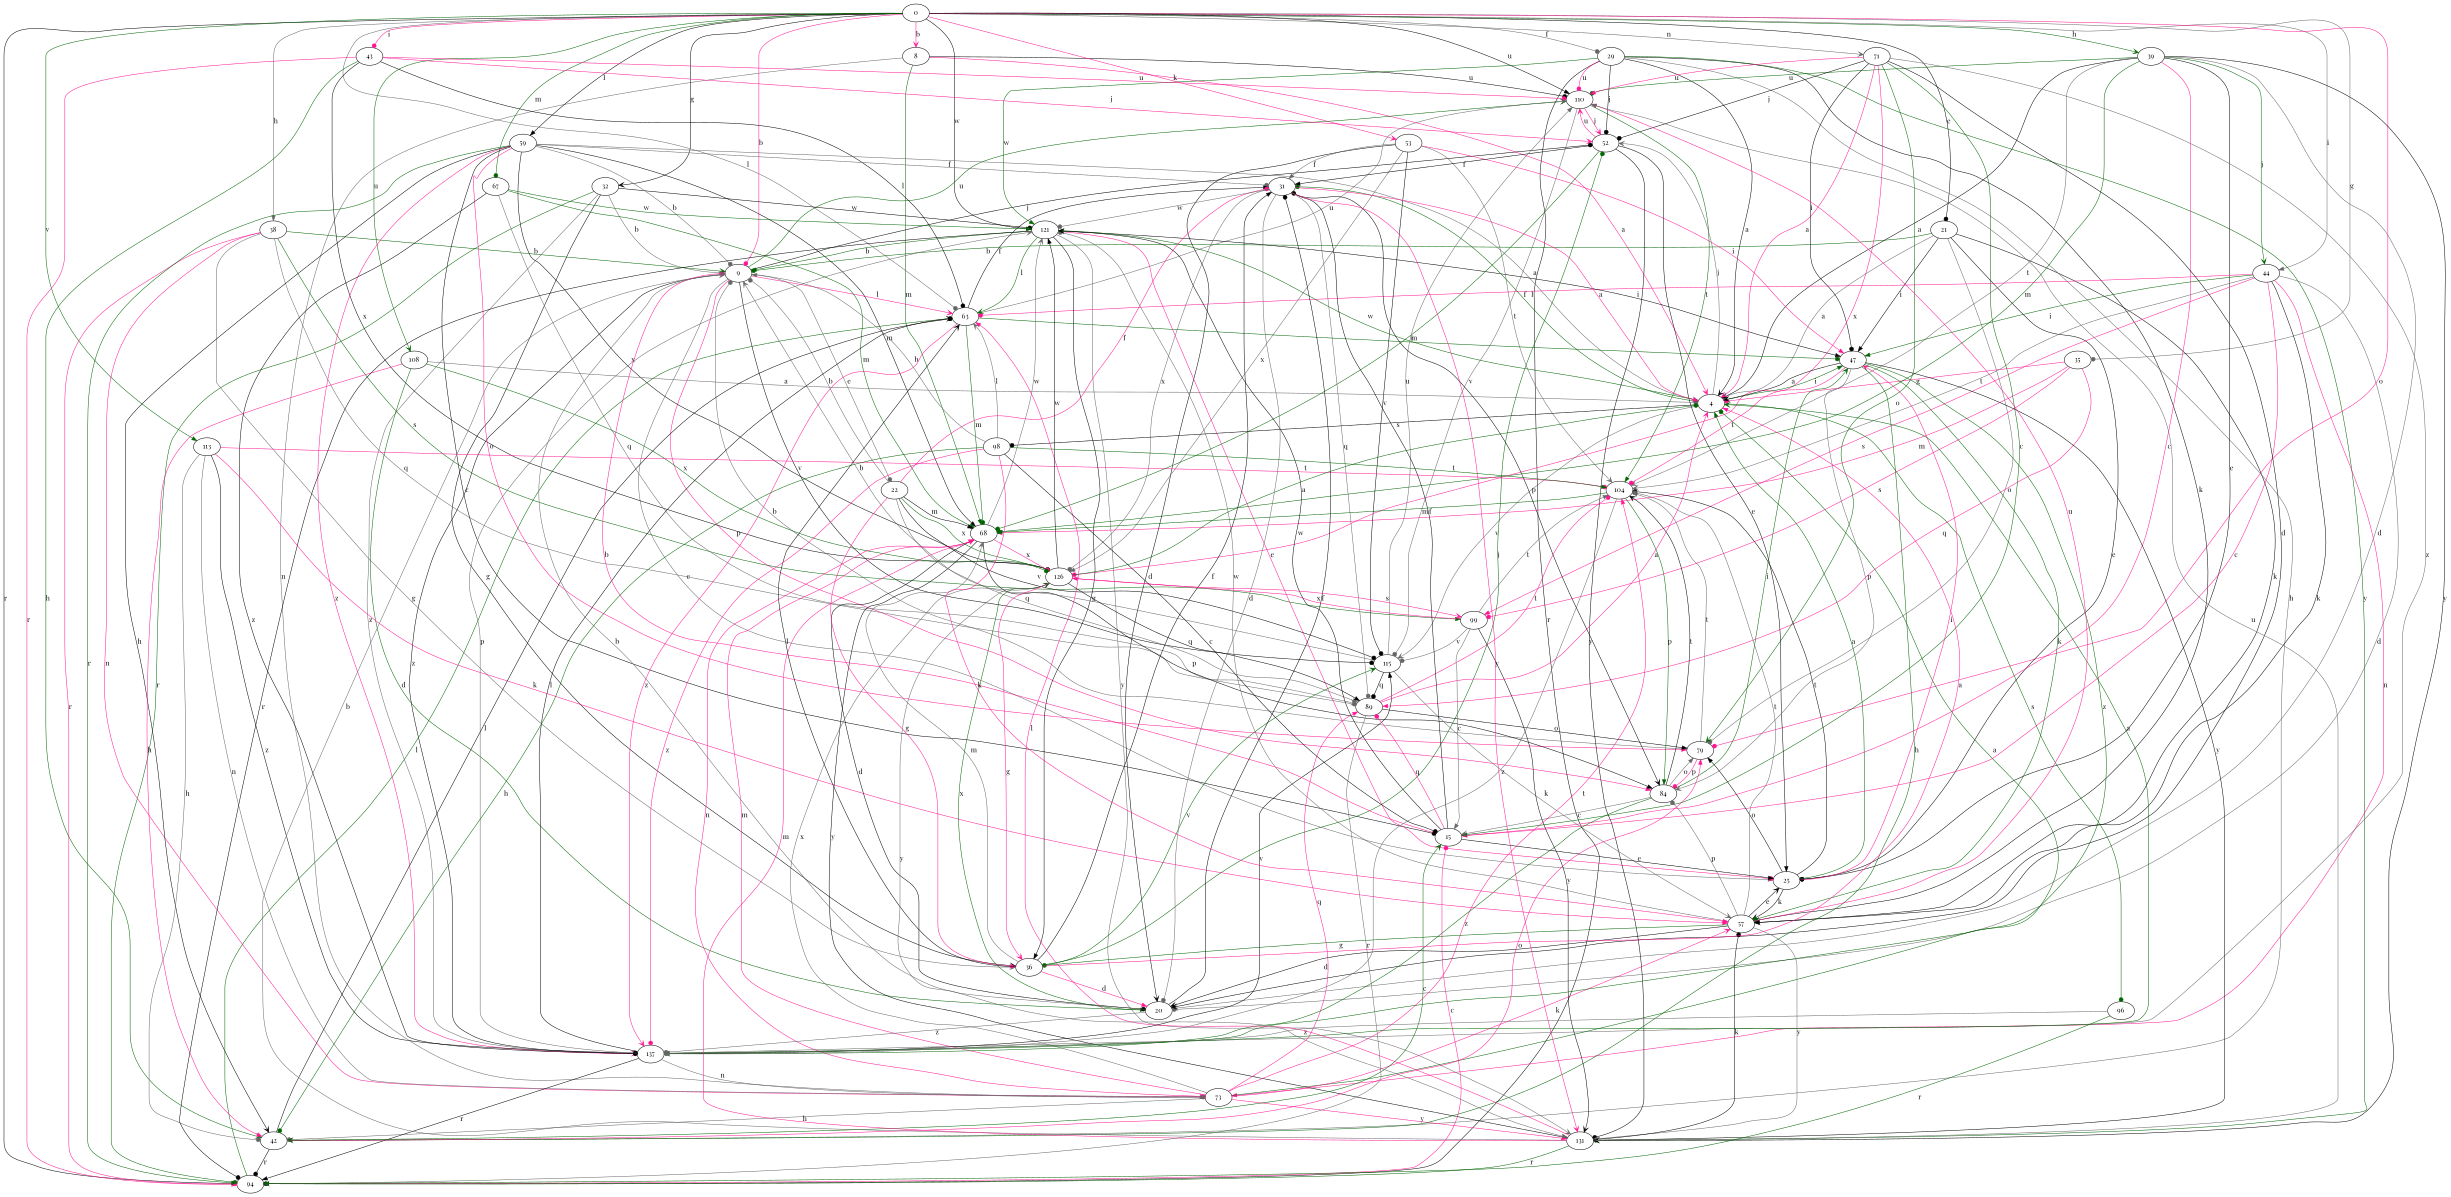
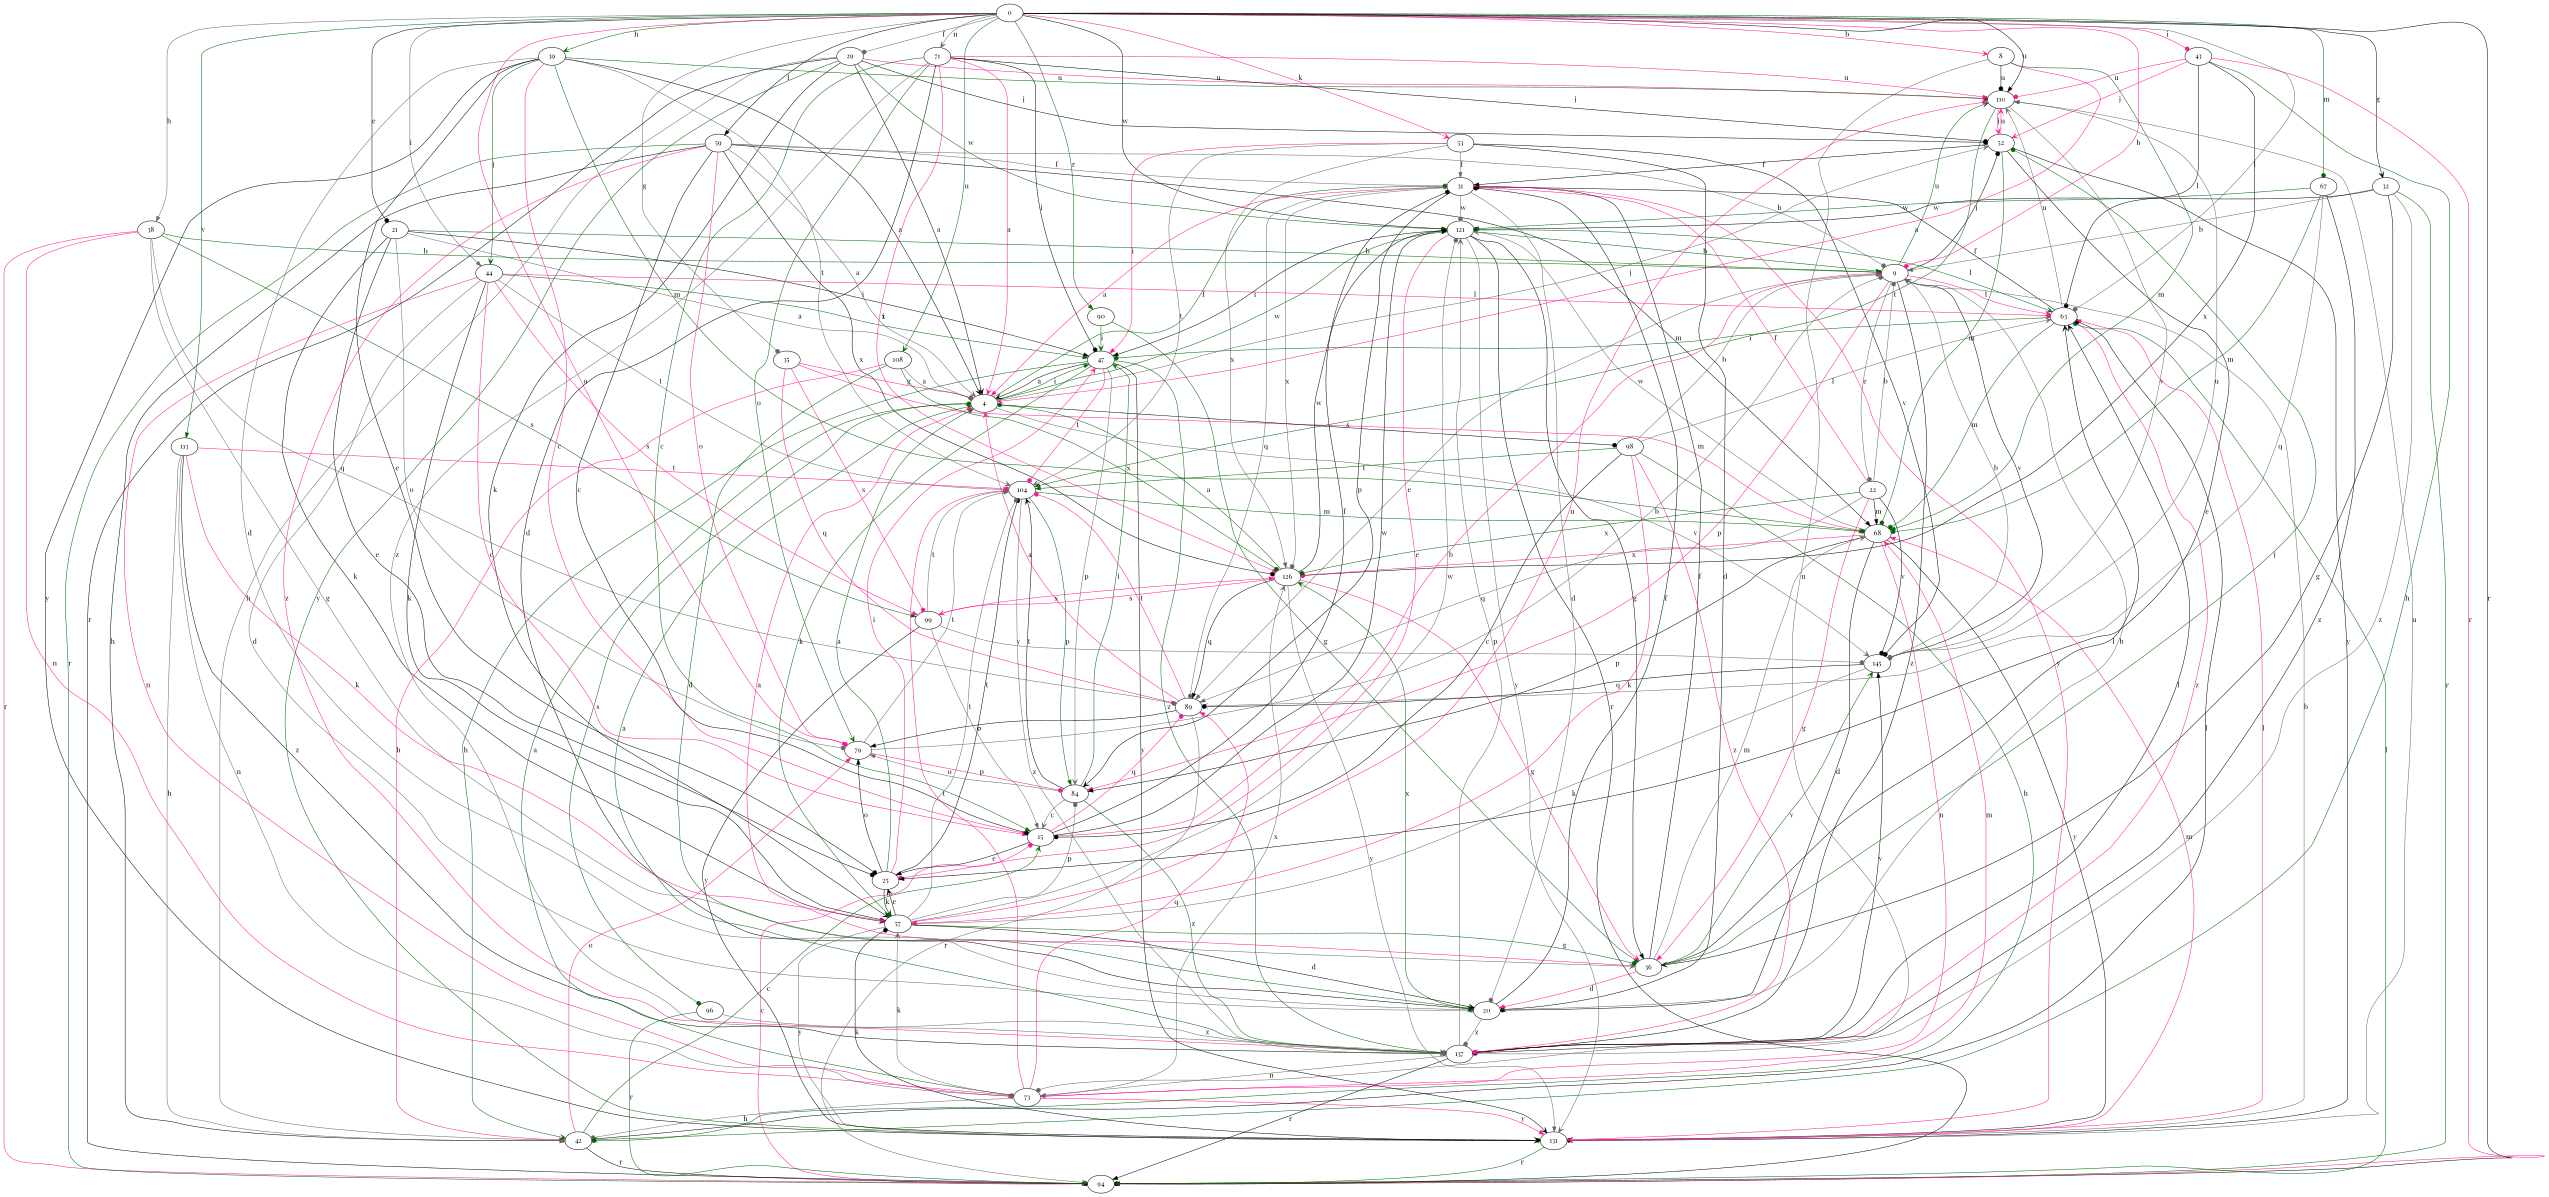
node "90": added
node "115": label "115" -> "145"
edge "9" -> "25": now "9" -> "89"
edge "73" -> "57": color deeppink -> gray40
